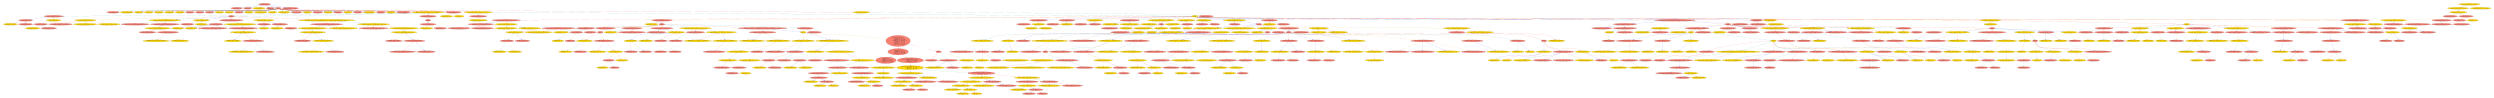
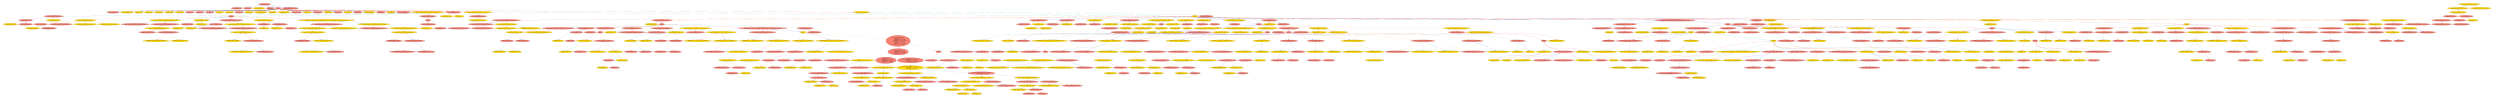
node "(IDENTIFIER,v13,v13 = a2 == 0)": removed
node "(IDENTIFIER,v37,cache_scan_free(v22, v37, a3, v18))": fillcolor salmon -> gold
